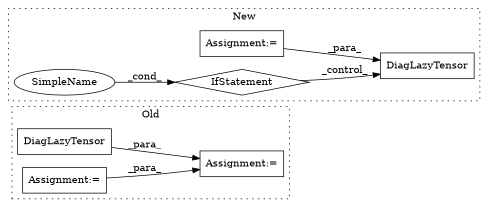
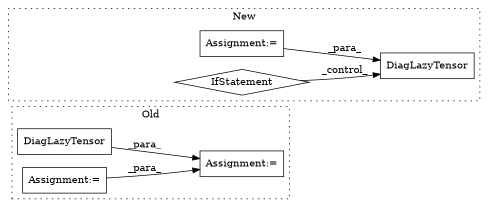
node "SimpleName": removed
